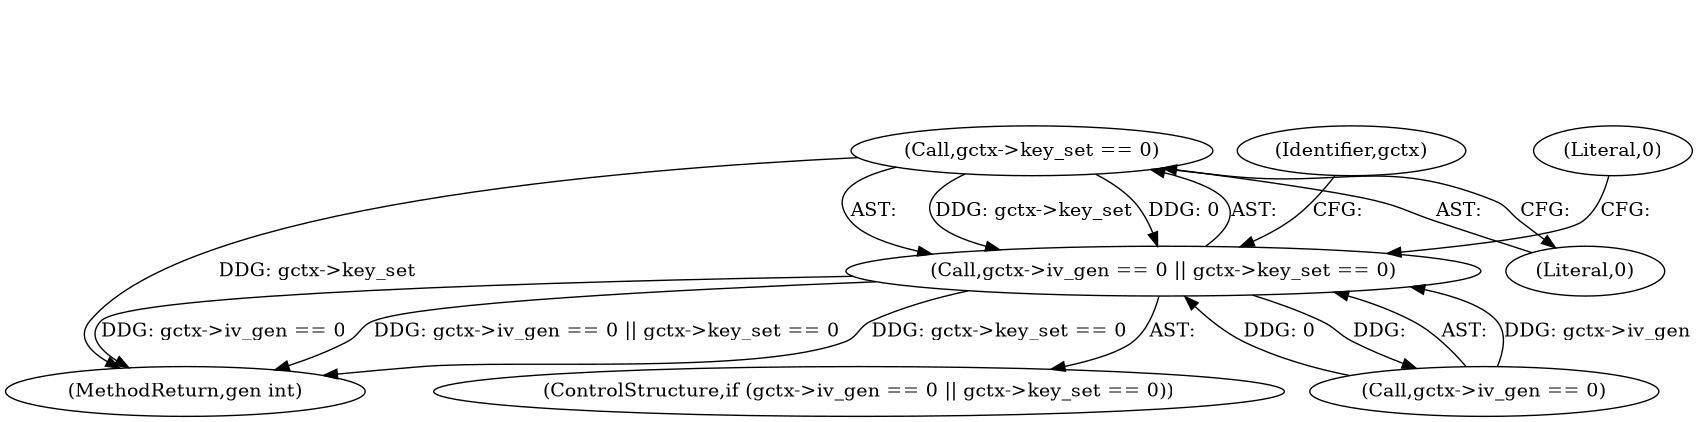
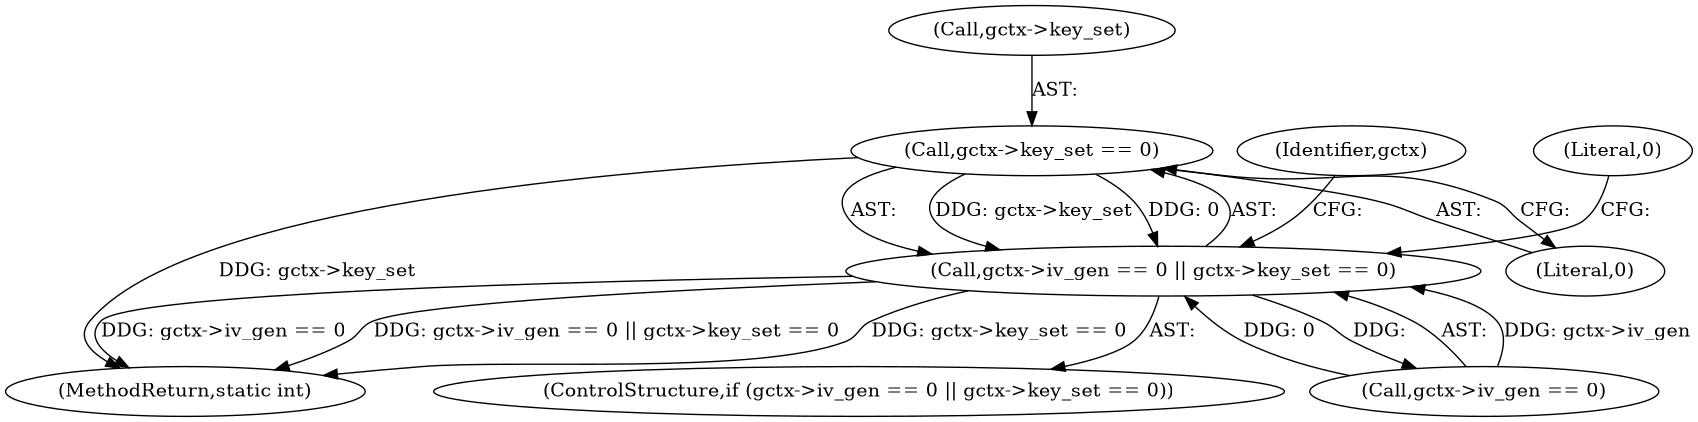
node "(Call,gctx->key_set)": added
node "(MethodReturn,gen int)": label "(MethodReturn,gen int)" -> "(MethodReturn,static int)"
